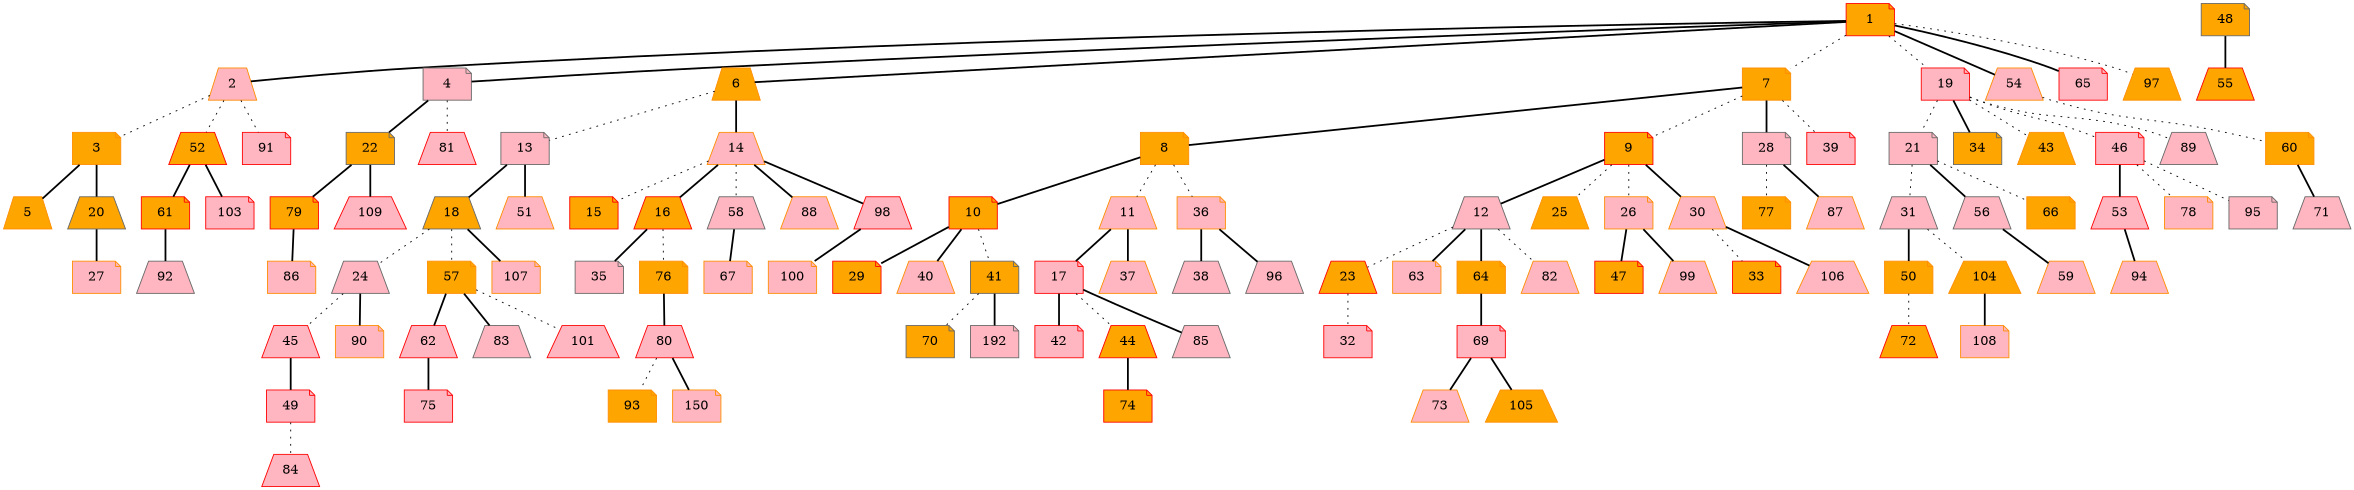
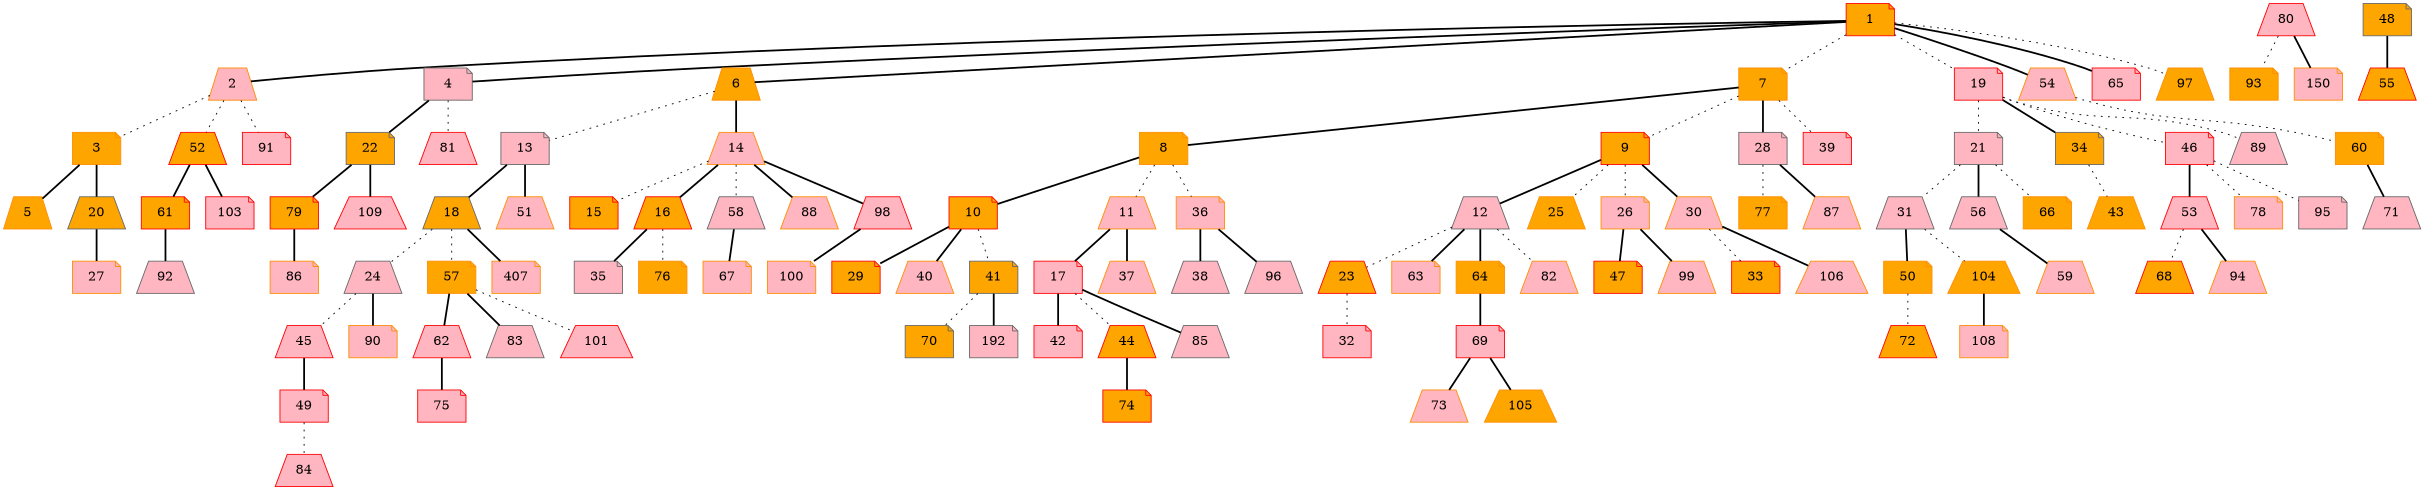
edge "19" -- "43": now "34" -- "43"
node "107": label "107" -> "407"
node "68": added
edge "76" -- "80": removed
